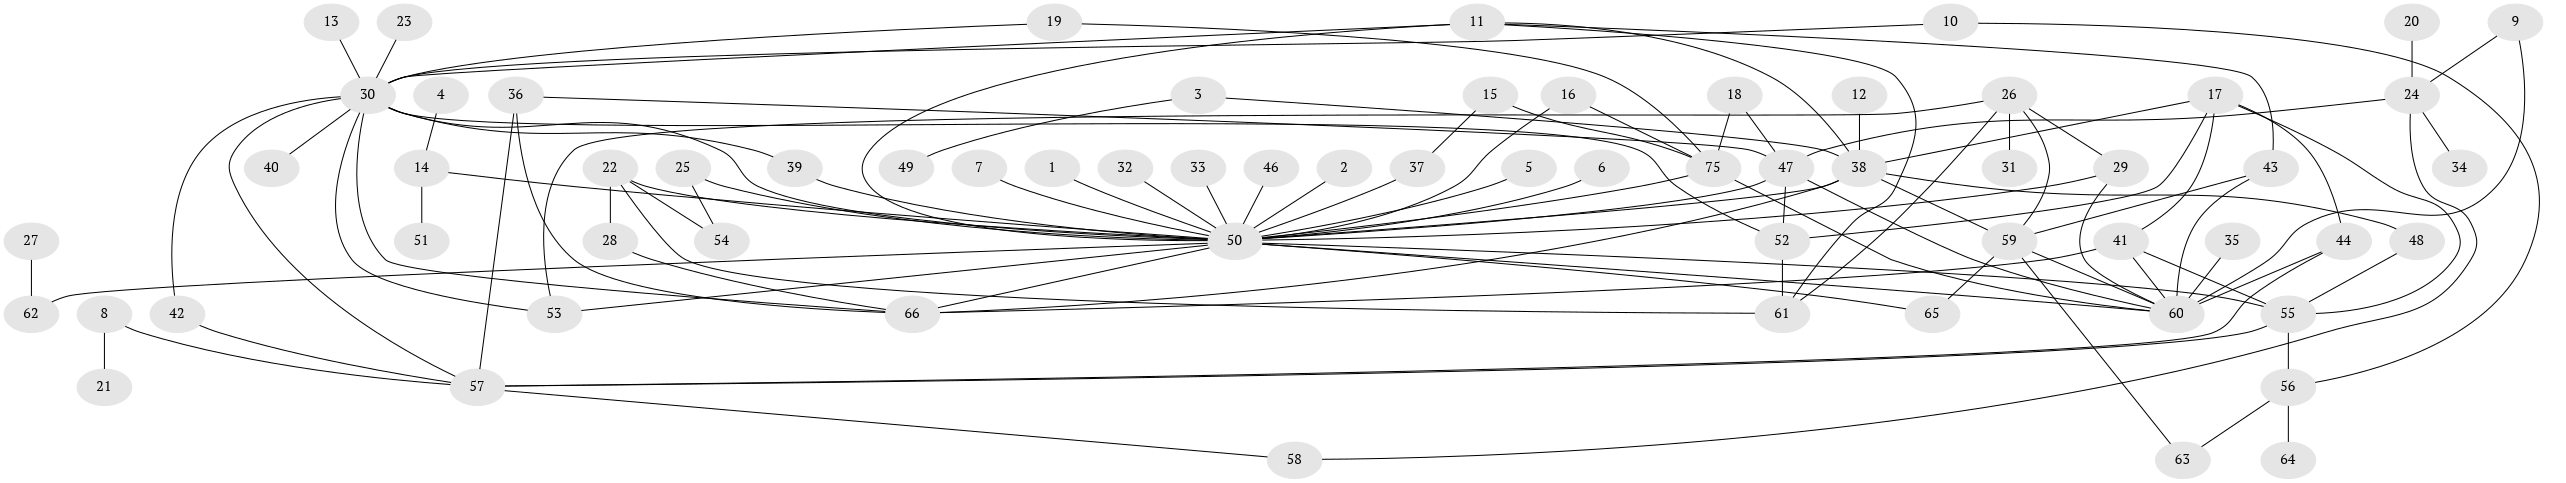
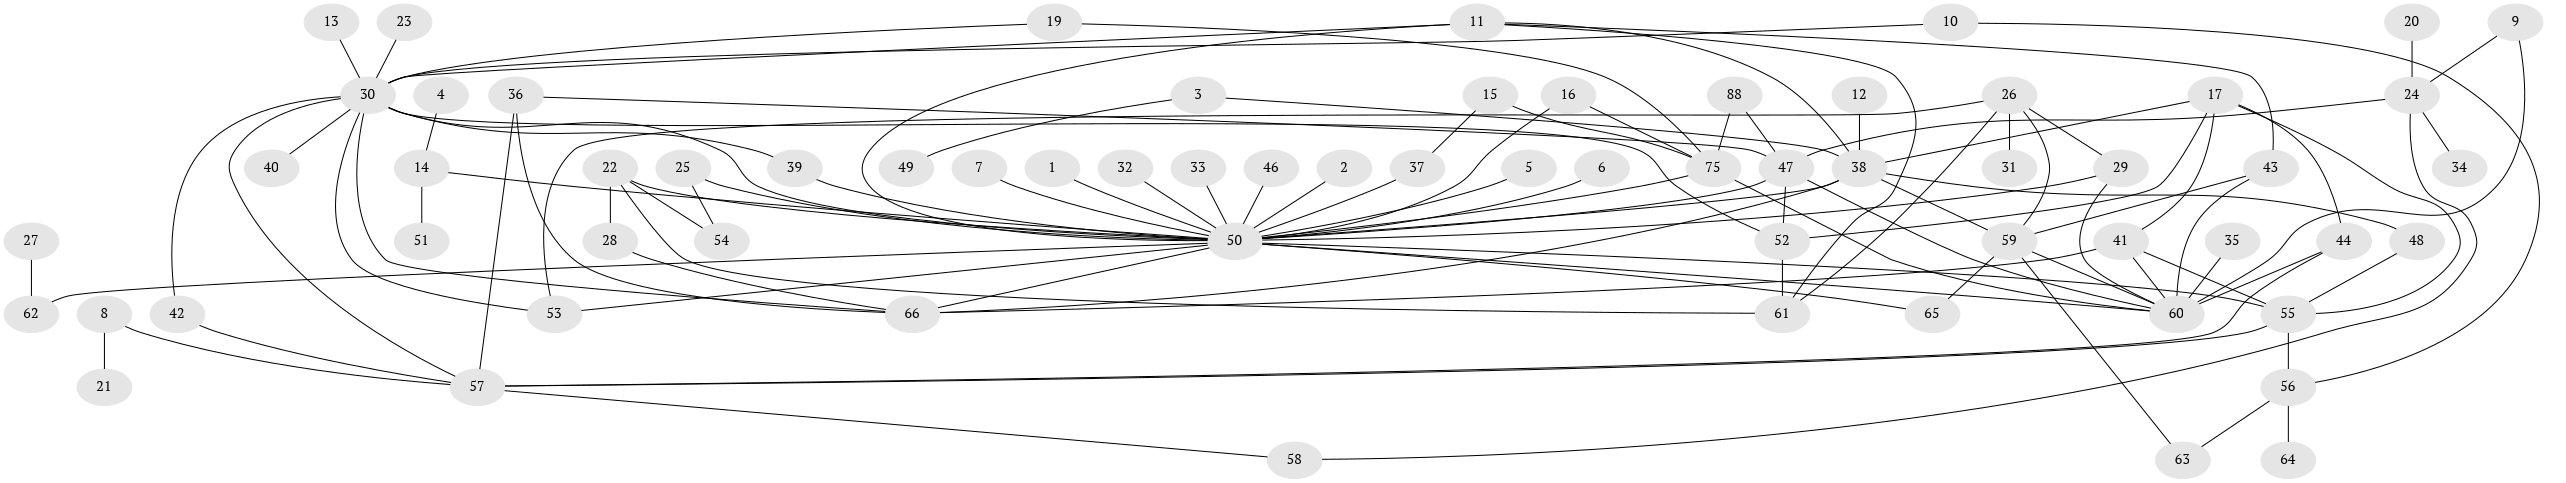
node "18": label "18" -> "88"
